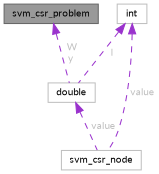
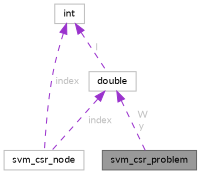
edge "double" -> "svm_csr_problem": reversed
edge "svm_csr_node" -> "int": label " value" -> " index"
edge "svm_csr_node" -> "double": label " value" -> " index"
